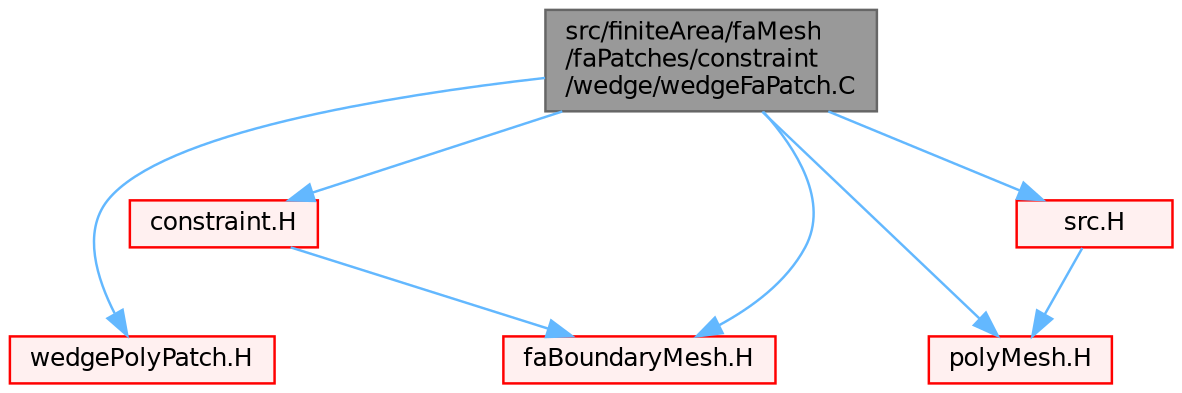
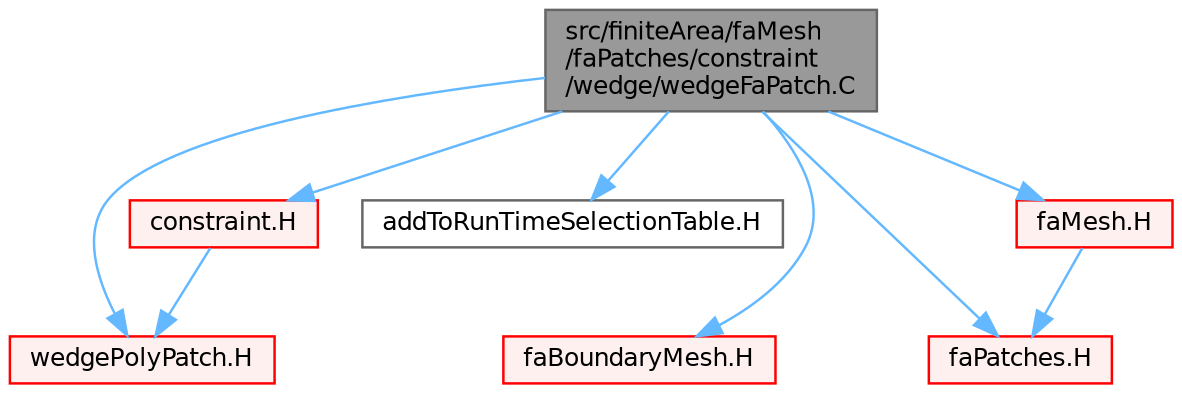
node "addToRunTimeSelectionTable.H": added
node "src.H": label "src.H" -> "faMesh.H"
edge "constraint.H" -> "faBoundaryMesh.H": now "constraint.H" -> "wedgePolyPatch.H"
node "polyMesh.H": label "polyMesh.H" -> "faPatches.H"
